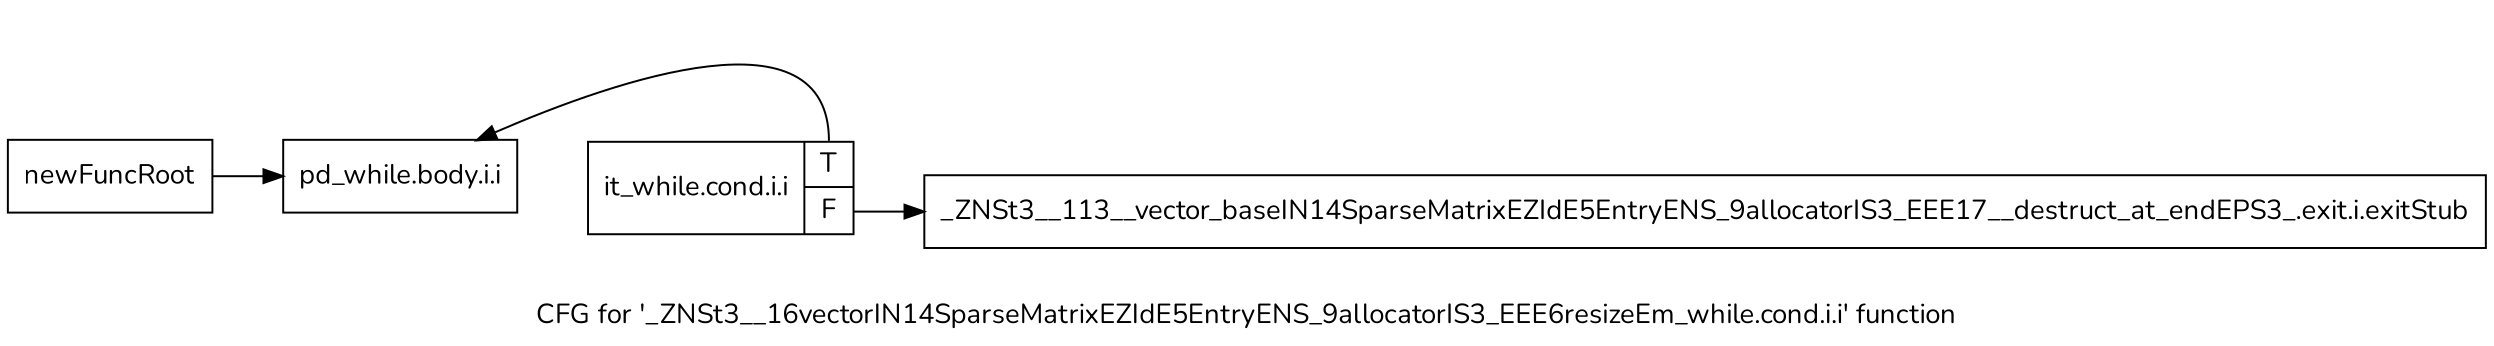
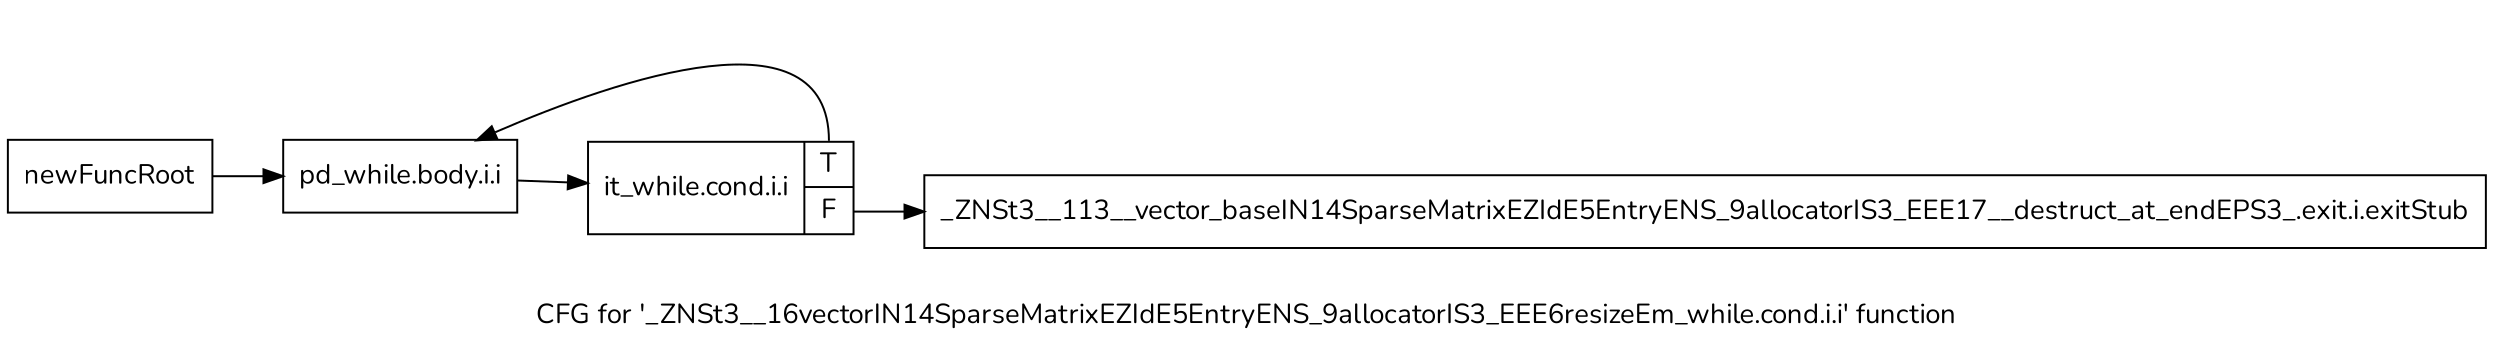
edge "pd_while.body.i.i" -> "it_while.cond.i.i": added
